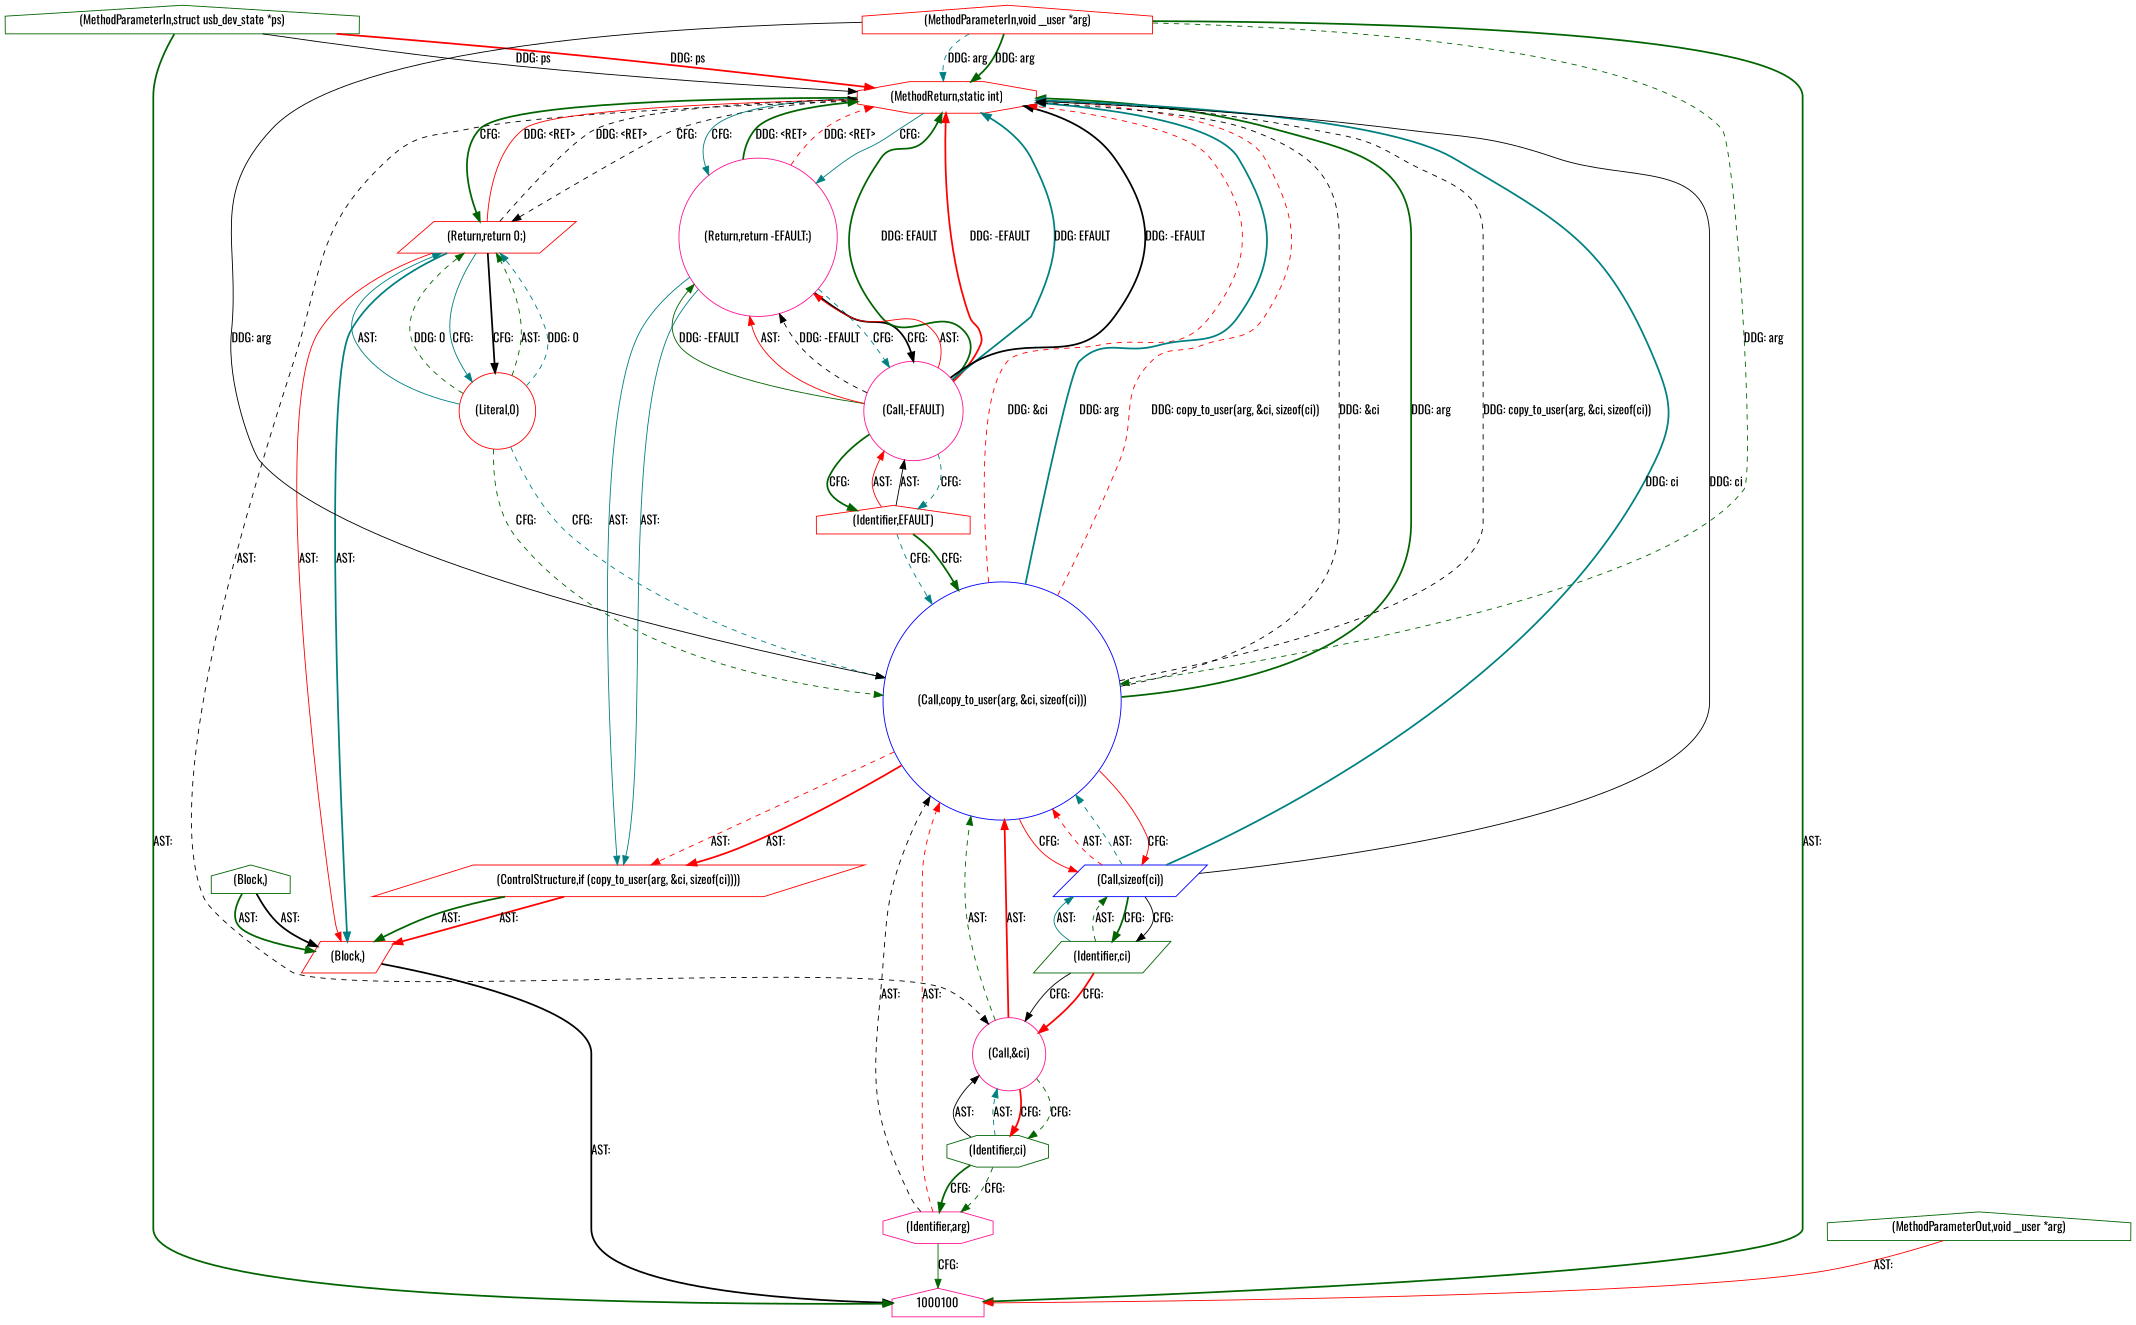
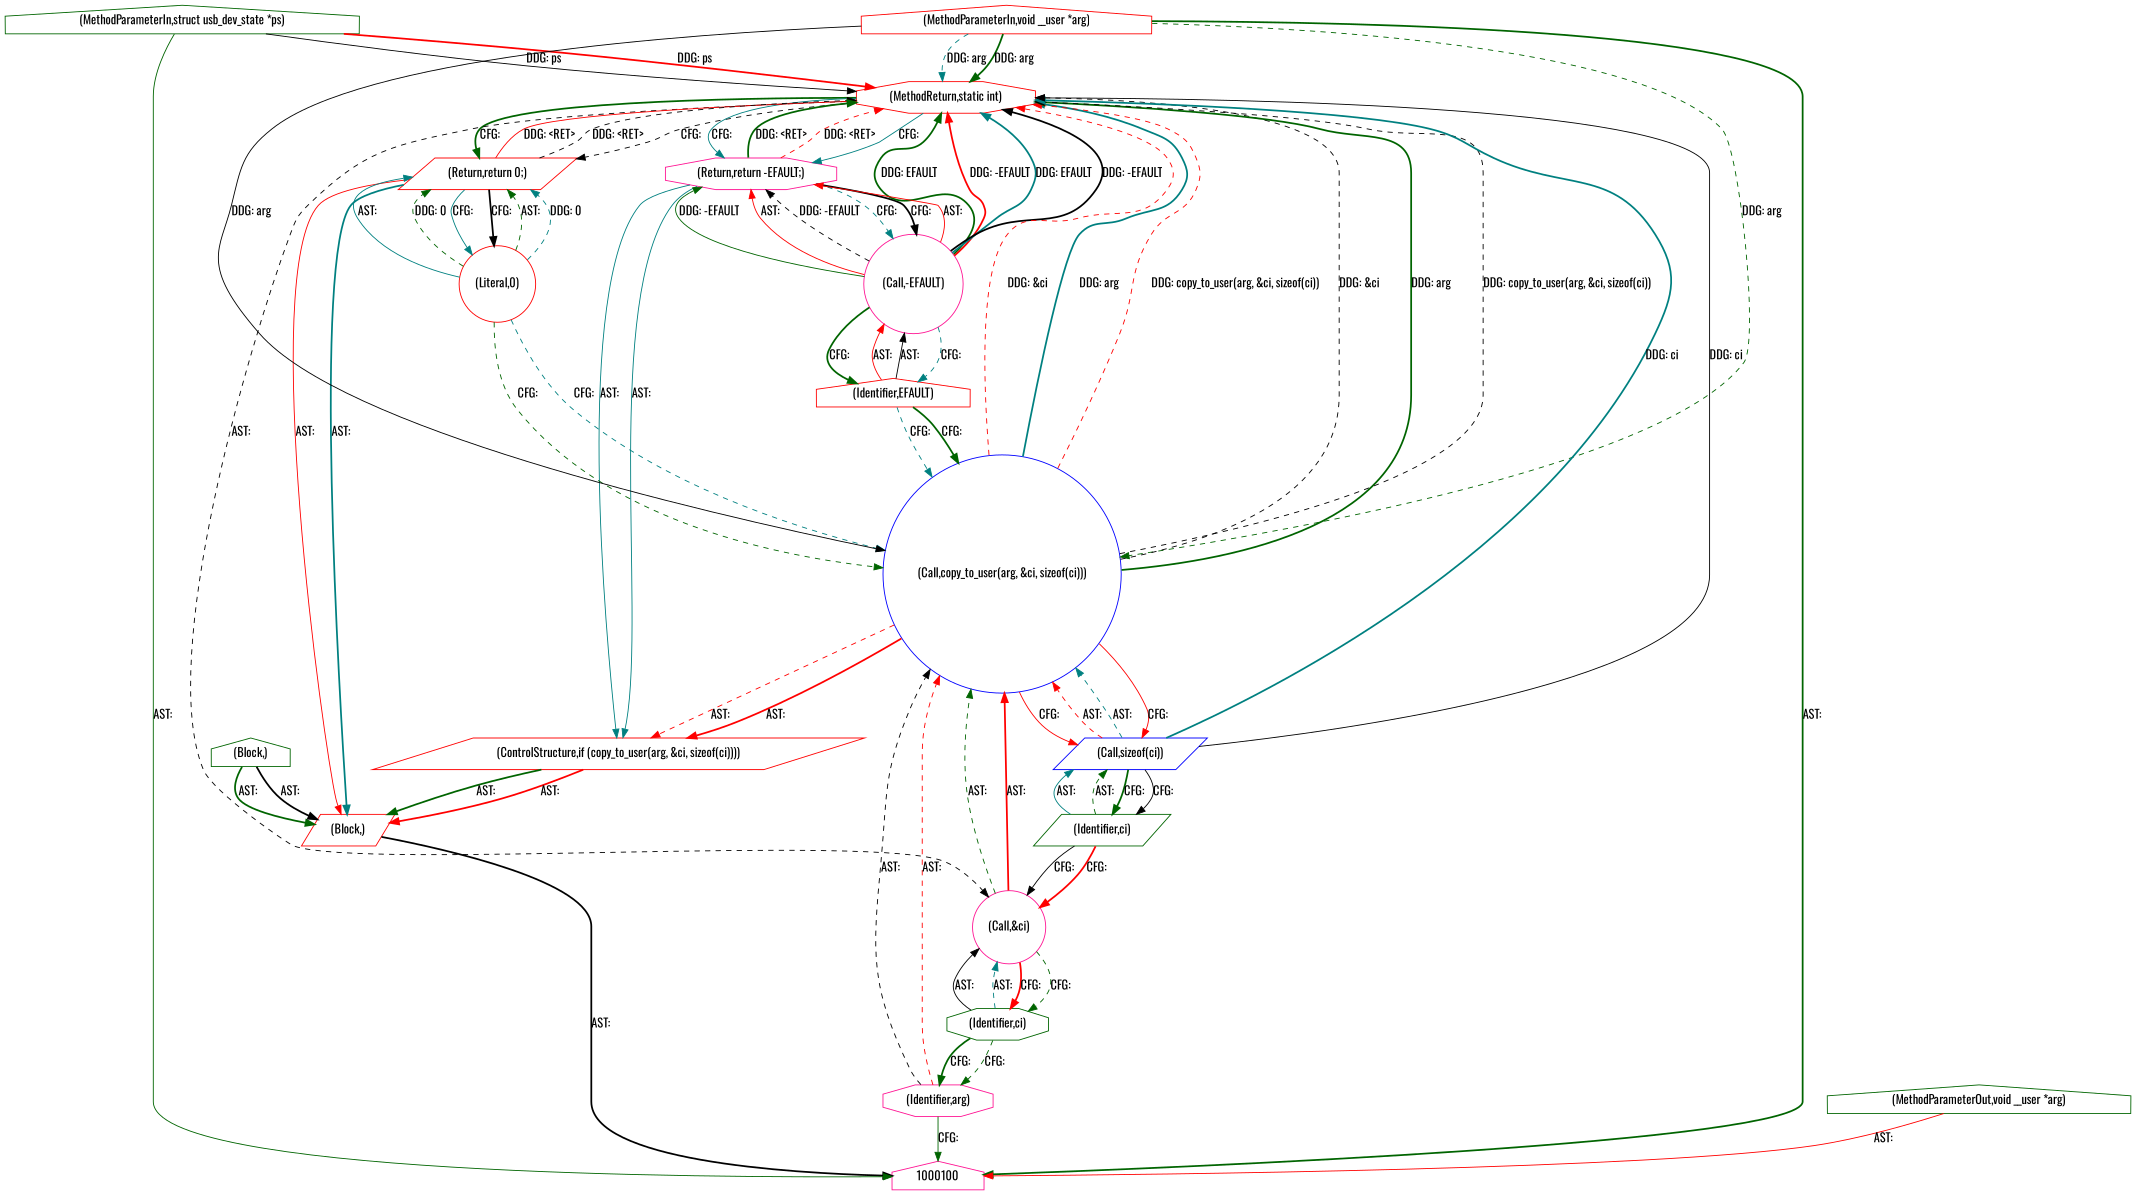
node "(Return,return -EFAULT;)": shape circle -> octagon
edge "(MethodParameterIn,struct usb_dev_state *ps)" -> "1000100": style bold -> solid
